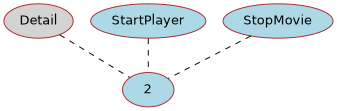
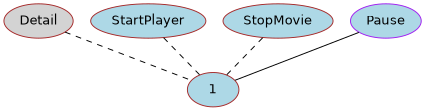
node "Pause": added
node "2": label "2" -> "1"
